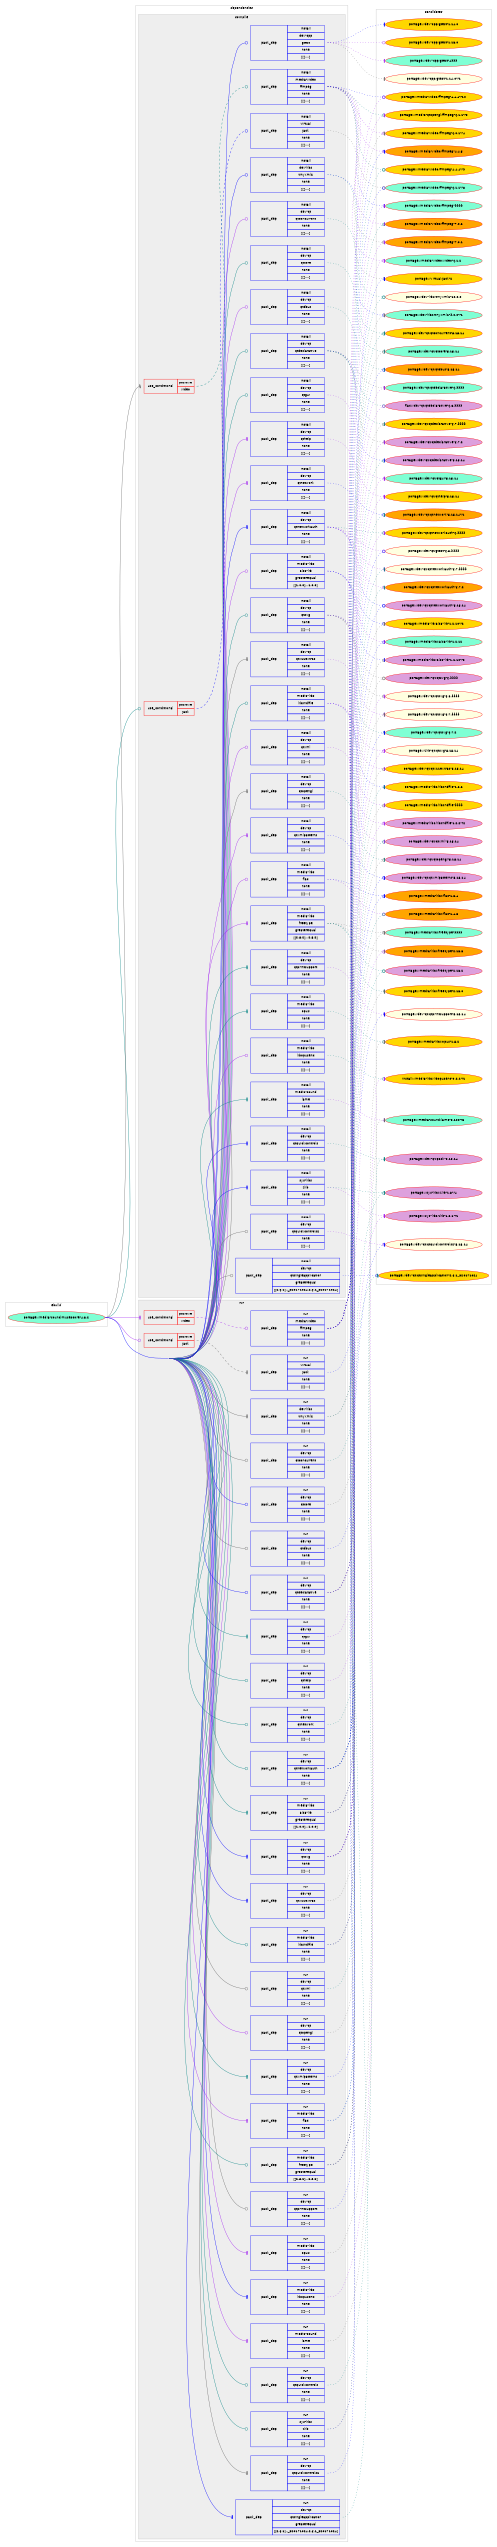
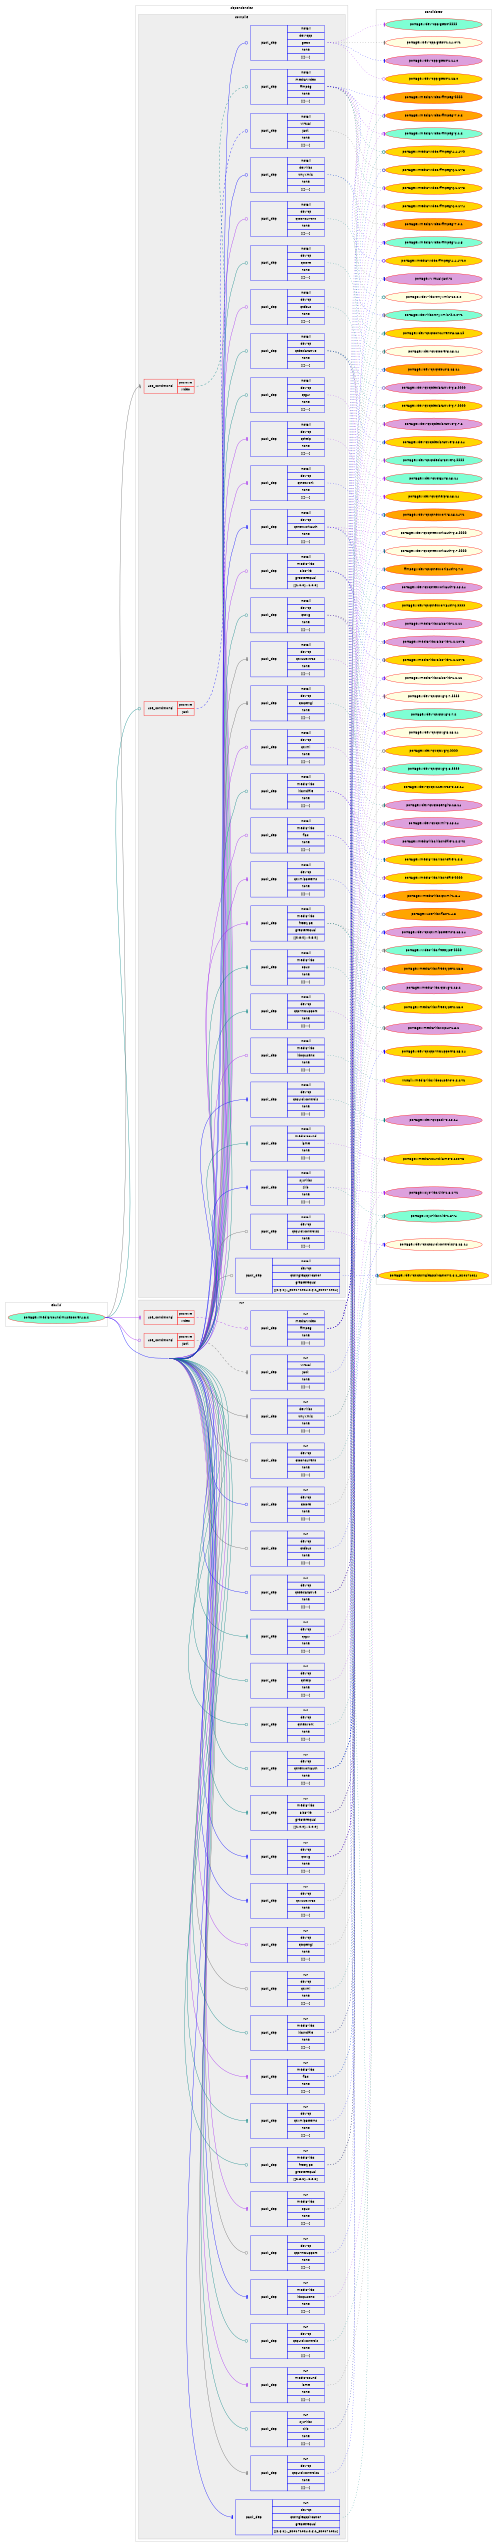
node "portage://dev-cpp/gtest-1.14.0": fillcolor gold -> plum
node "portage://dev-cpp/gtest-4999": label "portage://dev-cpp/gtest-4999" -> "portage://dev-cpp/gtest-9999"
node "portage://media-qtopengl/ffmpeg-6.1.1-r5": label "portage://media-qtopengl/ffmpeg-6.1.1-r5" -> "portage://media-video/ffmpeg-6.1.1-r5"
node "portage://media-video/ffmpeg-4.4.5": fillcolor orange -> aquamarine
node "portage://media-video/ffmpeg-6.1.1-r8": fillcolor aquamarine -> gold
node "portage://media-video/ffmpeg-9999": fillcolor aquamarine -> orange
node "portage://media-video/video-6.1.2": label "portage://media-video/video-6.1.2" -> "portage://media-video/ffmpeg-6.1.2"
node "portage://virtual/jack-2": fillcolor gold -> plum
node "portage://dev-qt/qtconcurrent-5.15.14": label "portage://dev-qt/qtconcurrent-5.15.14" -> "portage://dev-qt/qtconcurrent-5.15.19"
node "portage://dev-qt/qtcore-5.15.14": fillcolor aquamarine -> lightyellow
node "flac://dev-qt/qtdeclarative-6.8.9999": label "flac://dev-qt/qtdeclarative-6.8.9999" -> "portage://dev-qt/qtdeclarative-6.8.9999"
node "portage://dev-qt/qtdeclarative-5.15.14": fillcolor plum -> gold
node "portage://dev-qt/gtest-6.8.9999": label "portage://dev-qt/gtest-6.8.9999" -> "portage://dev-qt/qtnetworkauth-6.8.9999"
node "portage://dev-qt/qtnetworkauth-6.7.2": label "portage://dev-qt/qtnetworkauth-6.7.2" -> "ffmpeg://dev-qt/qtnetworkauth-6.7.2"
node "portage://media-libs/alsa-lib-1.2.11": added
node "portage://media-lib/alsa-lib-1.2.10-r2": label "portage://media-lib/alsa-lib-1.2.10-r2" -> "portage://media-libs/alsa-lib-1.2.10-r2"
node "portage://media-libs/alsa-lib-1.2.12": fillcolor aquamarine -> lightyellow
node "portage://dev-qt/qtsvg-6.9999": fillcolor plum -> gold
node "portage://dev-qt/qtsvg-6.8.9999": fillcolor lightyellow -> aquamarine
node "portage://zlib-qt/qtsvg-5.15.14": label "portage://zlib-qt/qtsvg-5.15.14" -> "portage://dev-qt/qtsvg-5.15.14"
node "portage://media-libs/flac-1.3.4": label "portage://media-libs/flac-1.3.4" -> "portage://media-libs/qtxml-1.3.4"
node "portage://media-libs/flac-1.4.3": label "portage://media-libs/flac-1.4.3" -> "portage://use-libs/flac-1.4.3"
node "portage://media-libs/freetype-9999": label "portage://media-libs/freetype-9999" -> "portage://video-libs/freetype-9999"
node "portage://media-libs/freetype-2.13.2": label "portage://media-libs/freetype-2.13.2" -> "portage://media-libs/qtsvg-2.13.2"
node "portage://dev-qt/qtprintsupport-5.15.14": fillcolor lightyellow -> gold
node "portage://media-libs/opus-1.5.2": fillcolor gold -> plum
node "portage://media-sound/lame-3.100-r3": fillcolor aquamarine -> gold
node "portage://sys-libs/zlib-1.3-r4": fillcolor plum -> aquamarine
